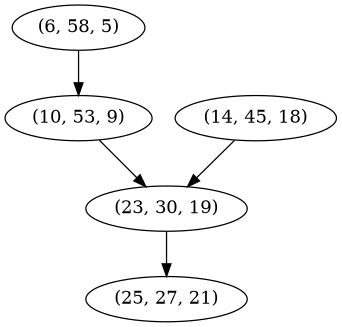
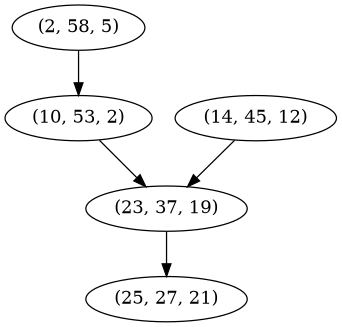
node "(6, 58, 5)": label "(6, 58, 5)" -> "(2, 58, 5)"
node "(10, 53, 9)": label "(10, 53, 9)" -> "(10, 53, 2)"
node "(14, 45, 18)": label "(14, 45, 18)" -> "(14, 45, 12)"
node "(23, 30, 19)": label "(23, 30, 19)" -> "(23, 37, 19)"
